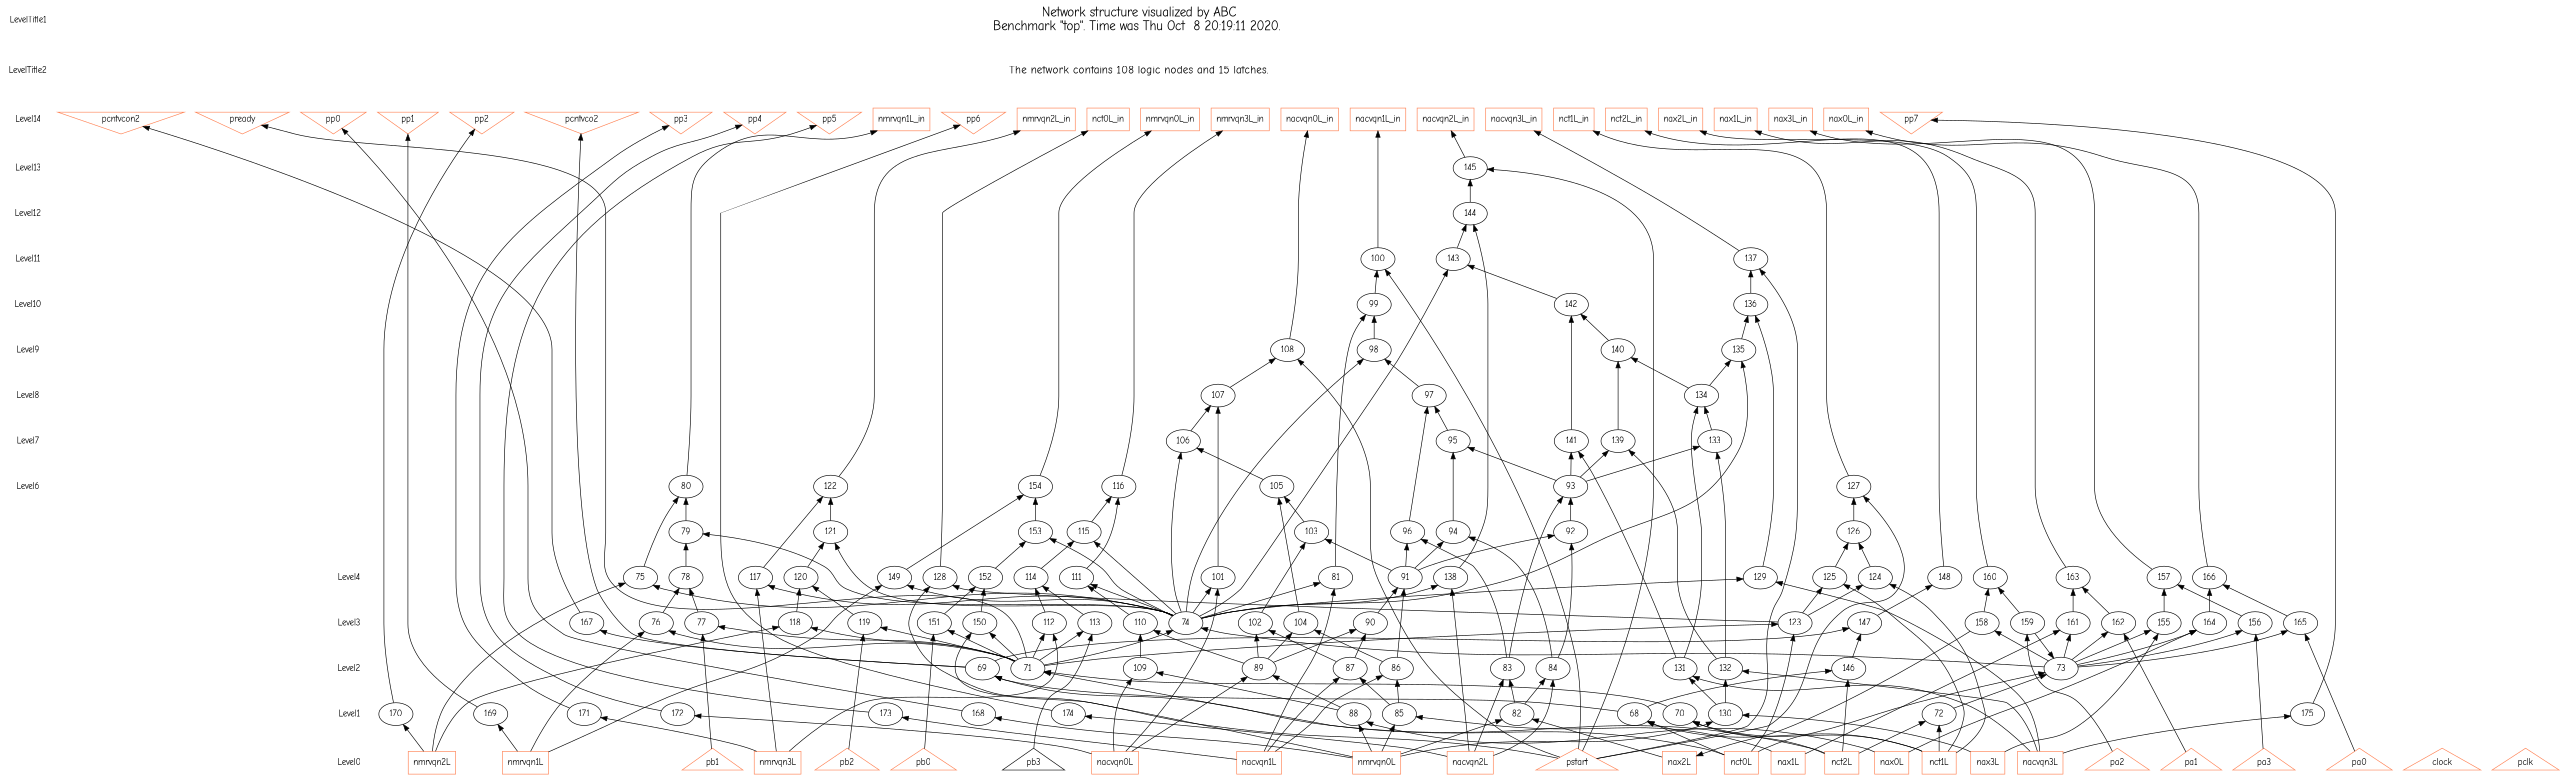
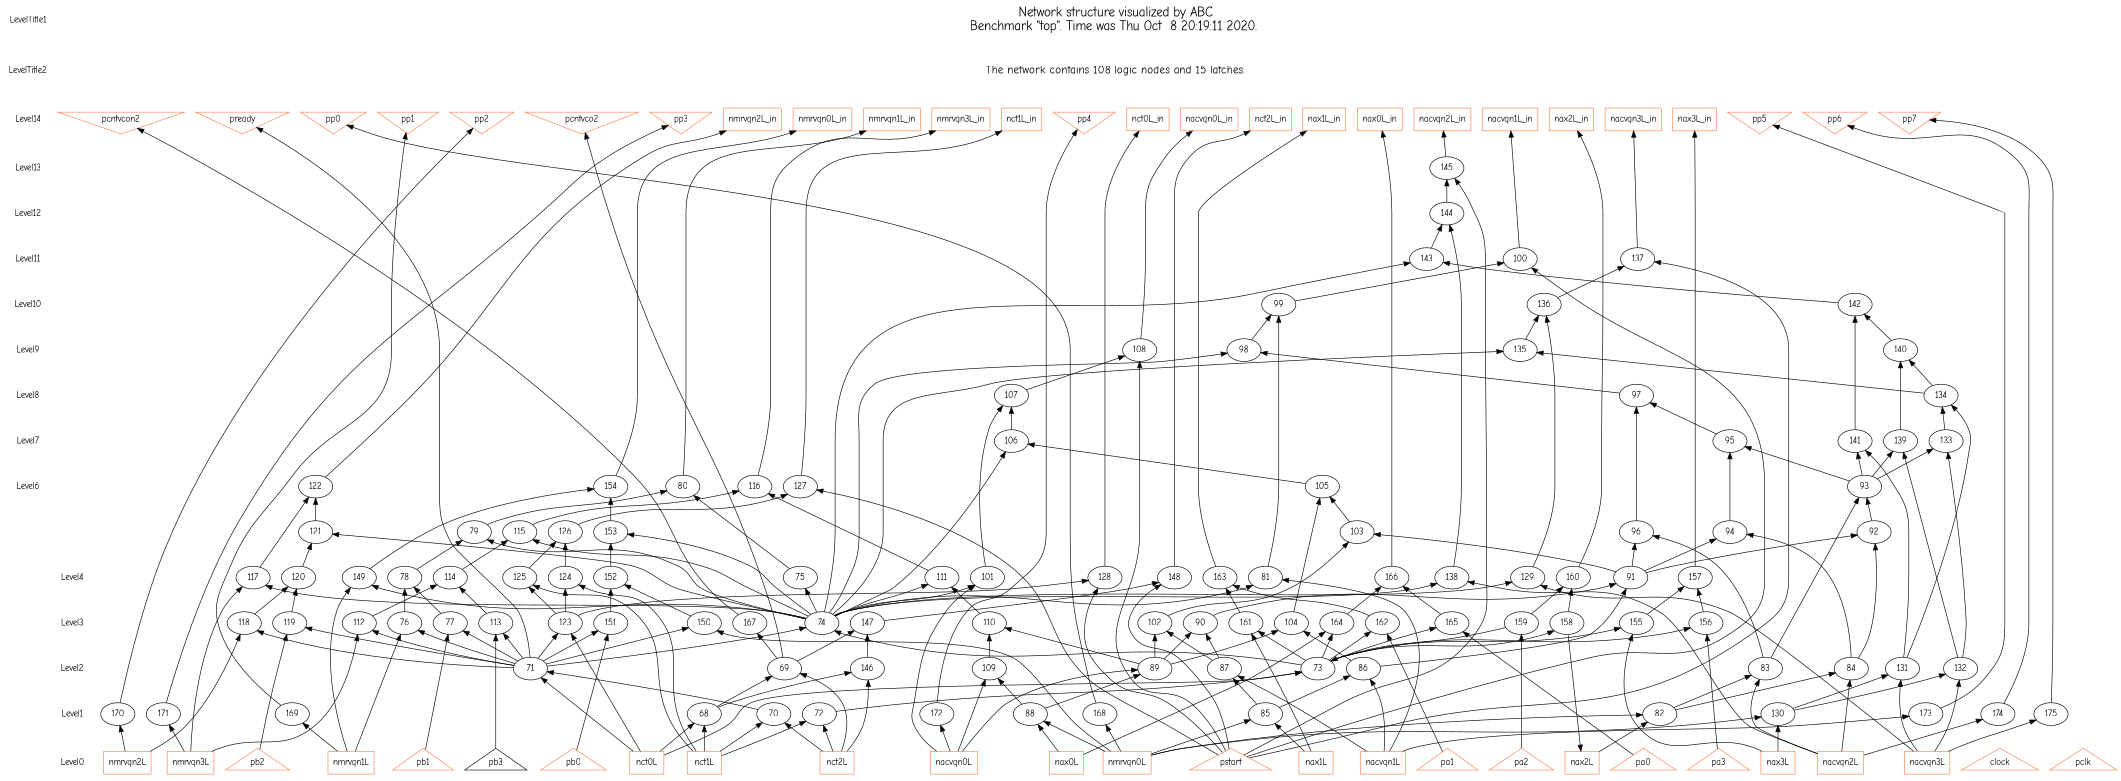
edge "nmrvqn2L" -> "75": removed
edge "pstart" -> "148": added
